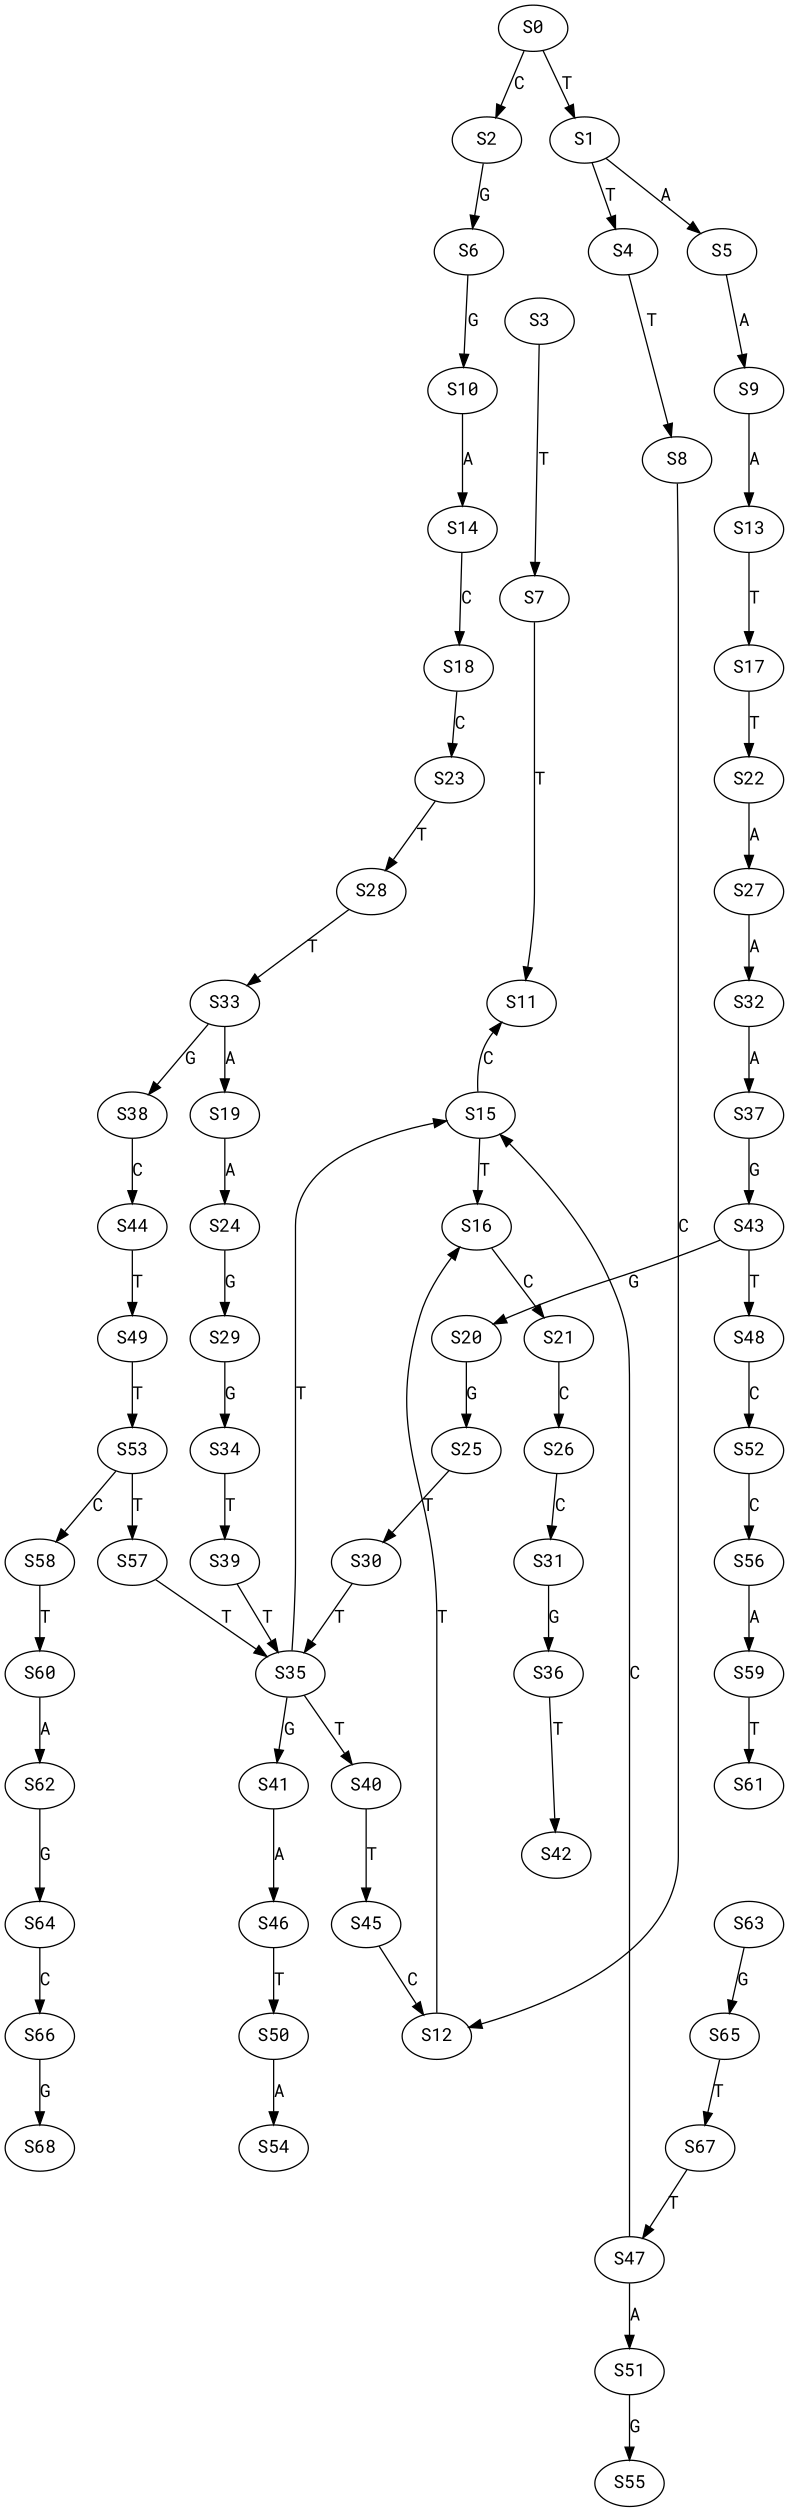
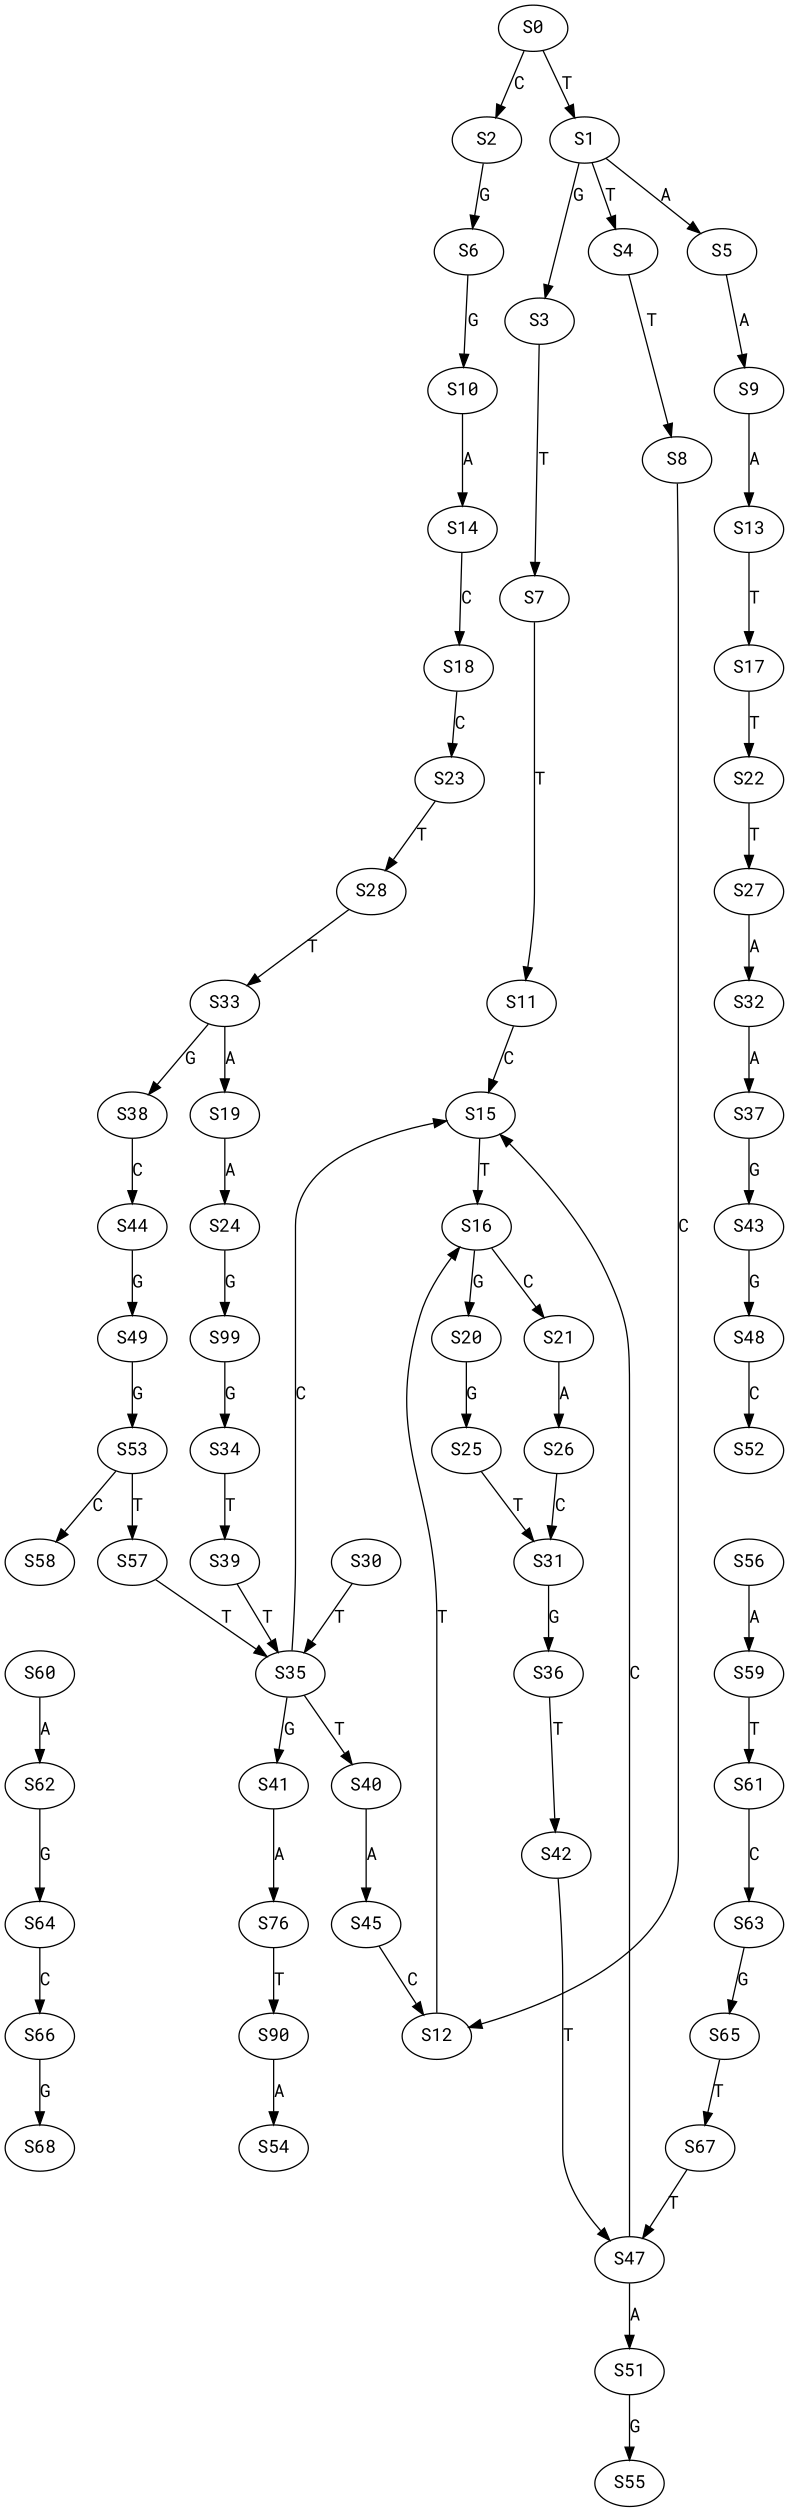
edge "S1" -> "S3": added, label "G"
edge "S22" -> "S27": label "A" -> "T"
edge "S15" -> "S11": reversed
edge "S43" -> "S20": now "S16" -> "S20"
edge "S44" -> "S49": label "T" -> "G"
edge "S43" -> "S48": label "T" -> "G"
node "S29": label "S29" -> "S99"
edge "S49" -> "S53": label "T" -> "G"
edge "S35" -> "S15": label "T" -> "C"
edge "S21" -> "S26": label "C" -> "A"
edge "S52" -> "S56": removed, label "C"
edge "S25" -> "S30": now "S25" -> "S31"
edge "S58" -> "S60": removed, label "T"
edge "S61" -> "S63": added, label "C"
edge "S40" -> "S45": label "T" -> "A"
node "S46": label "S46" -> "S76"
node "S50": label "S50" -> "S90"
edge "S42" -> "S47": added, label "T"
